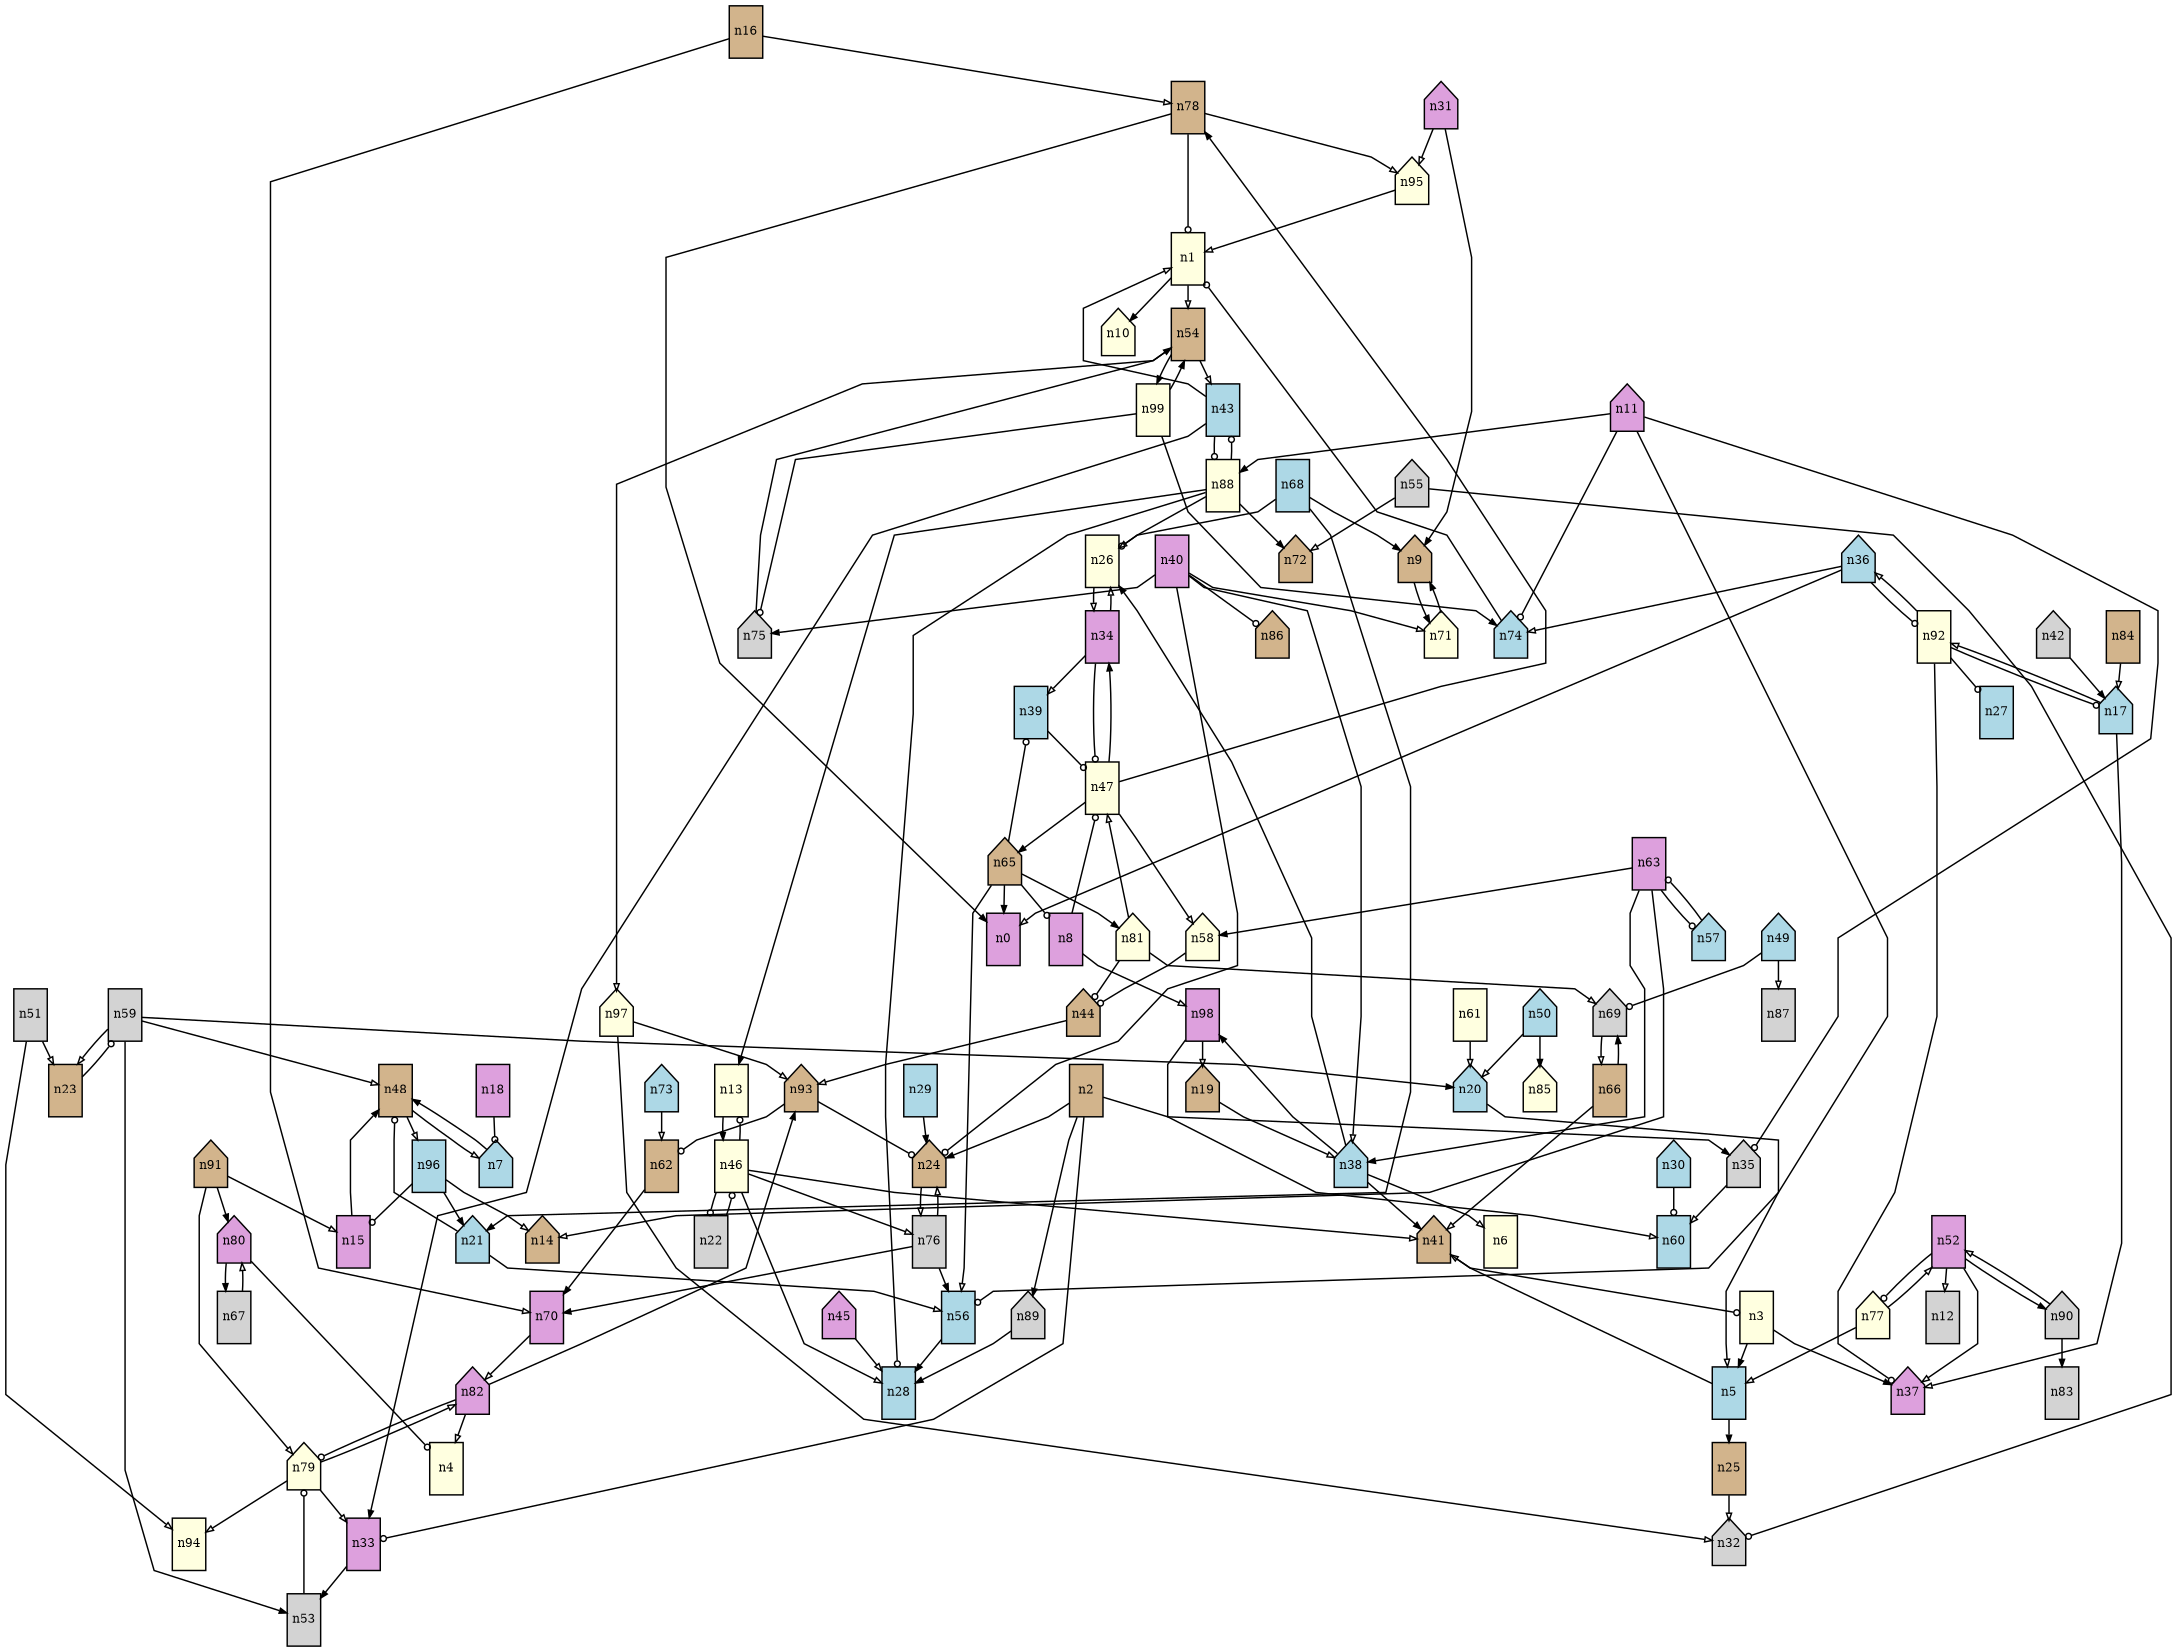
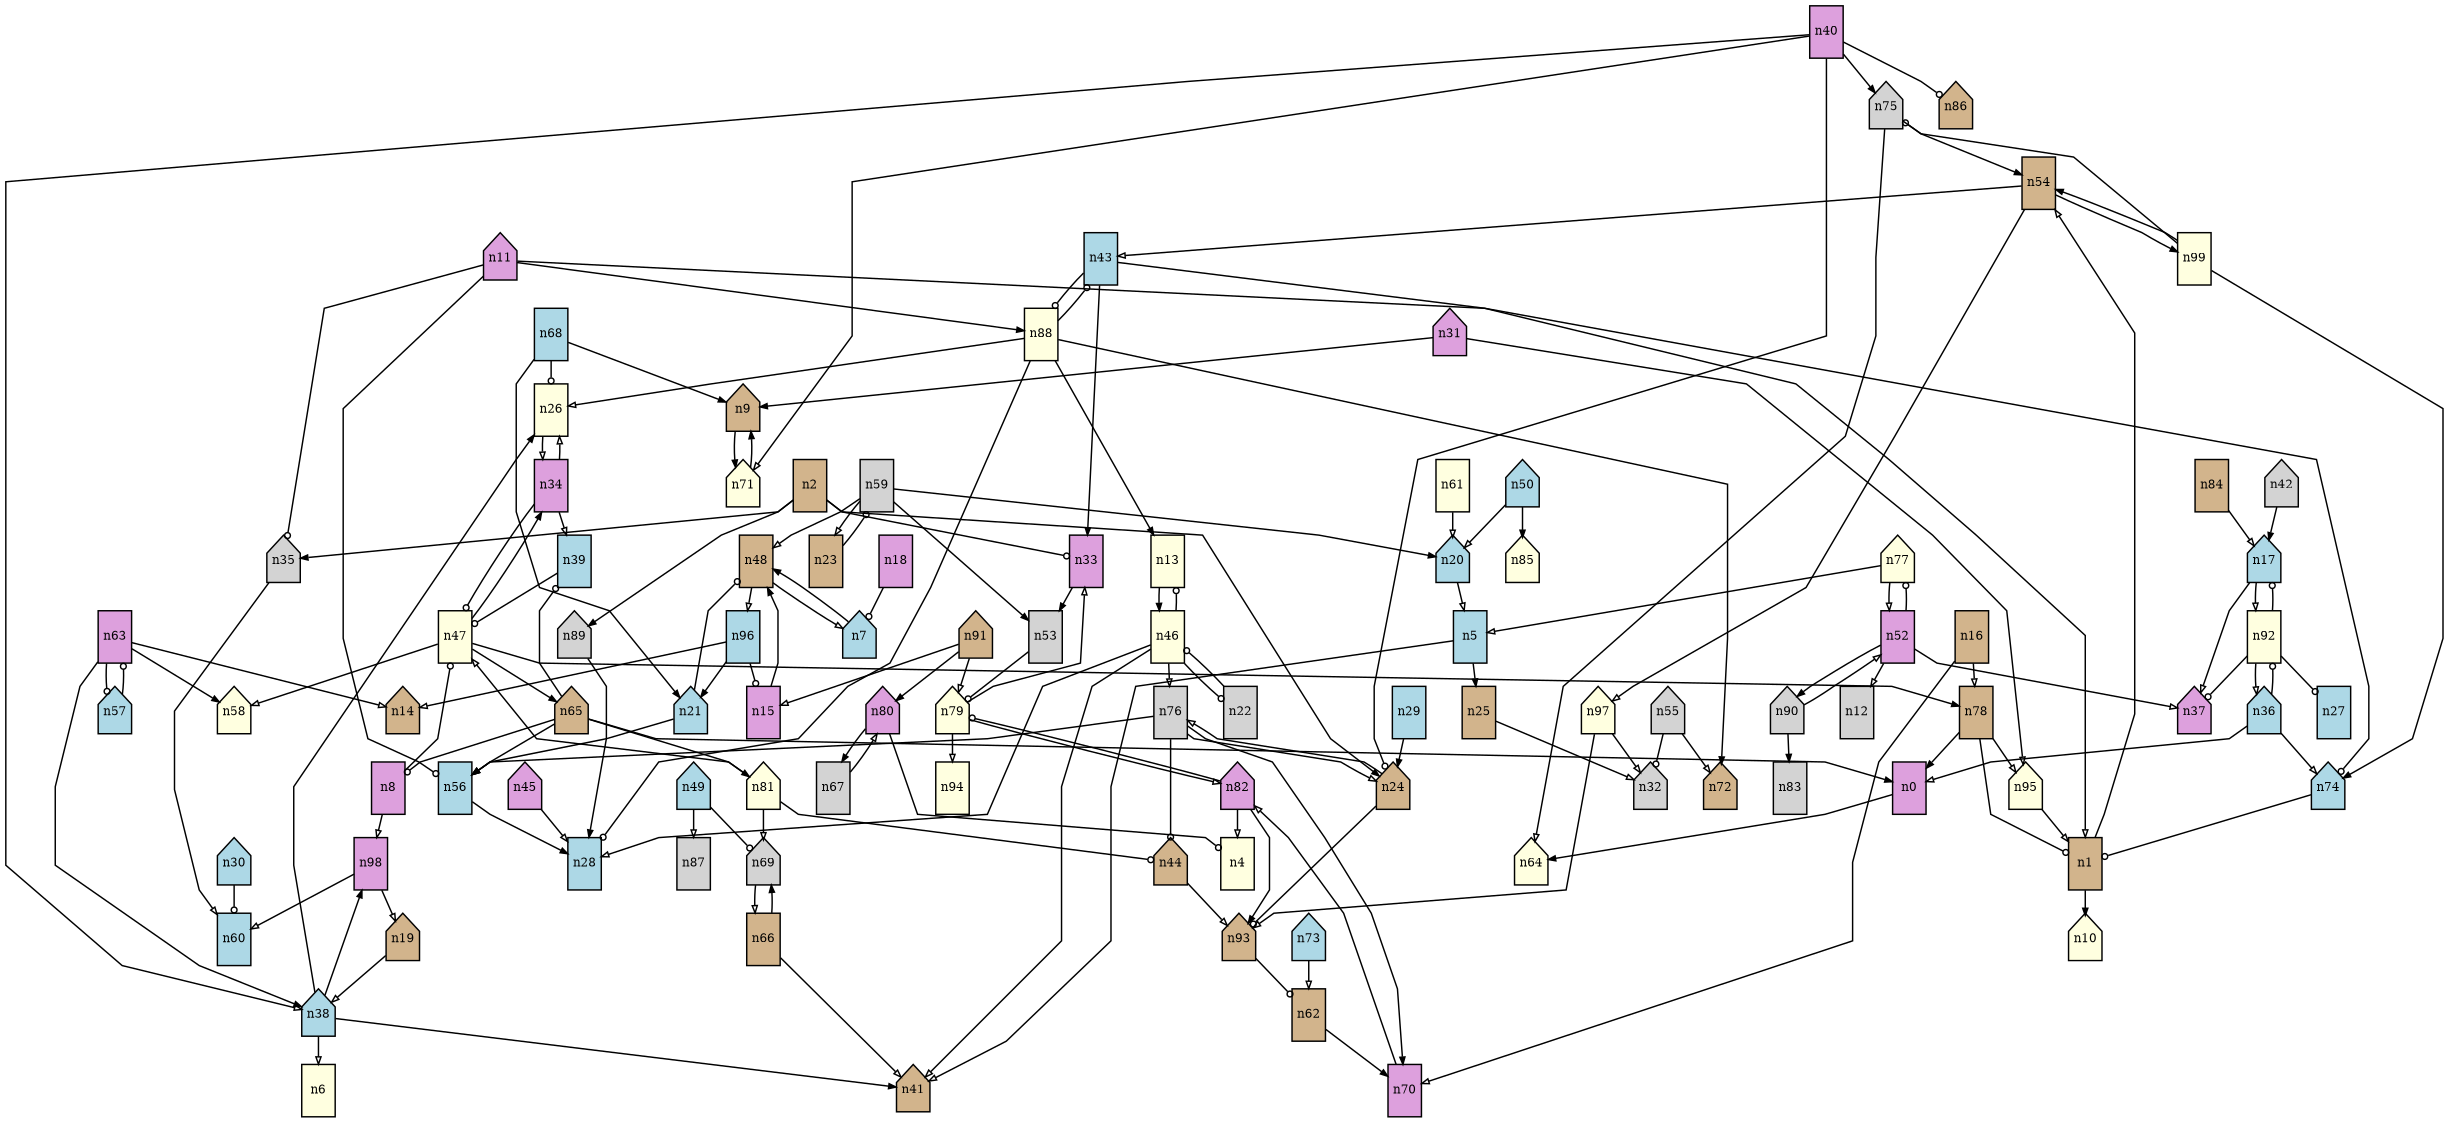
node "n1": fillcolor lightyellow -> tan
node "n64": added
edge "n58" -> "n44": now "n76" -> "n44"
node "n51": removed
edge "n93" -> "n24": reversed
node "n3": removed
